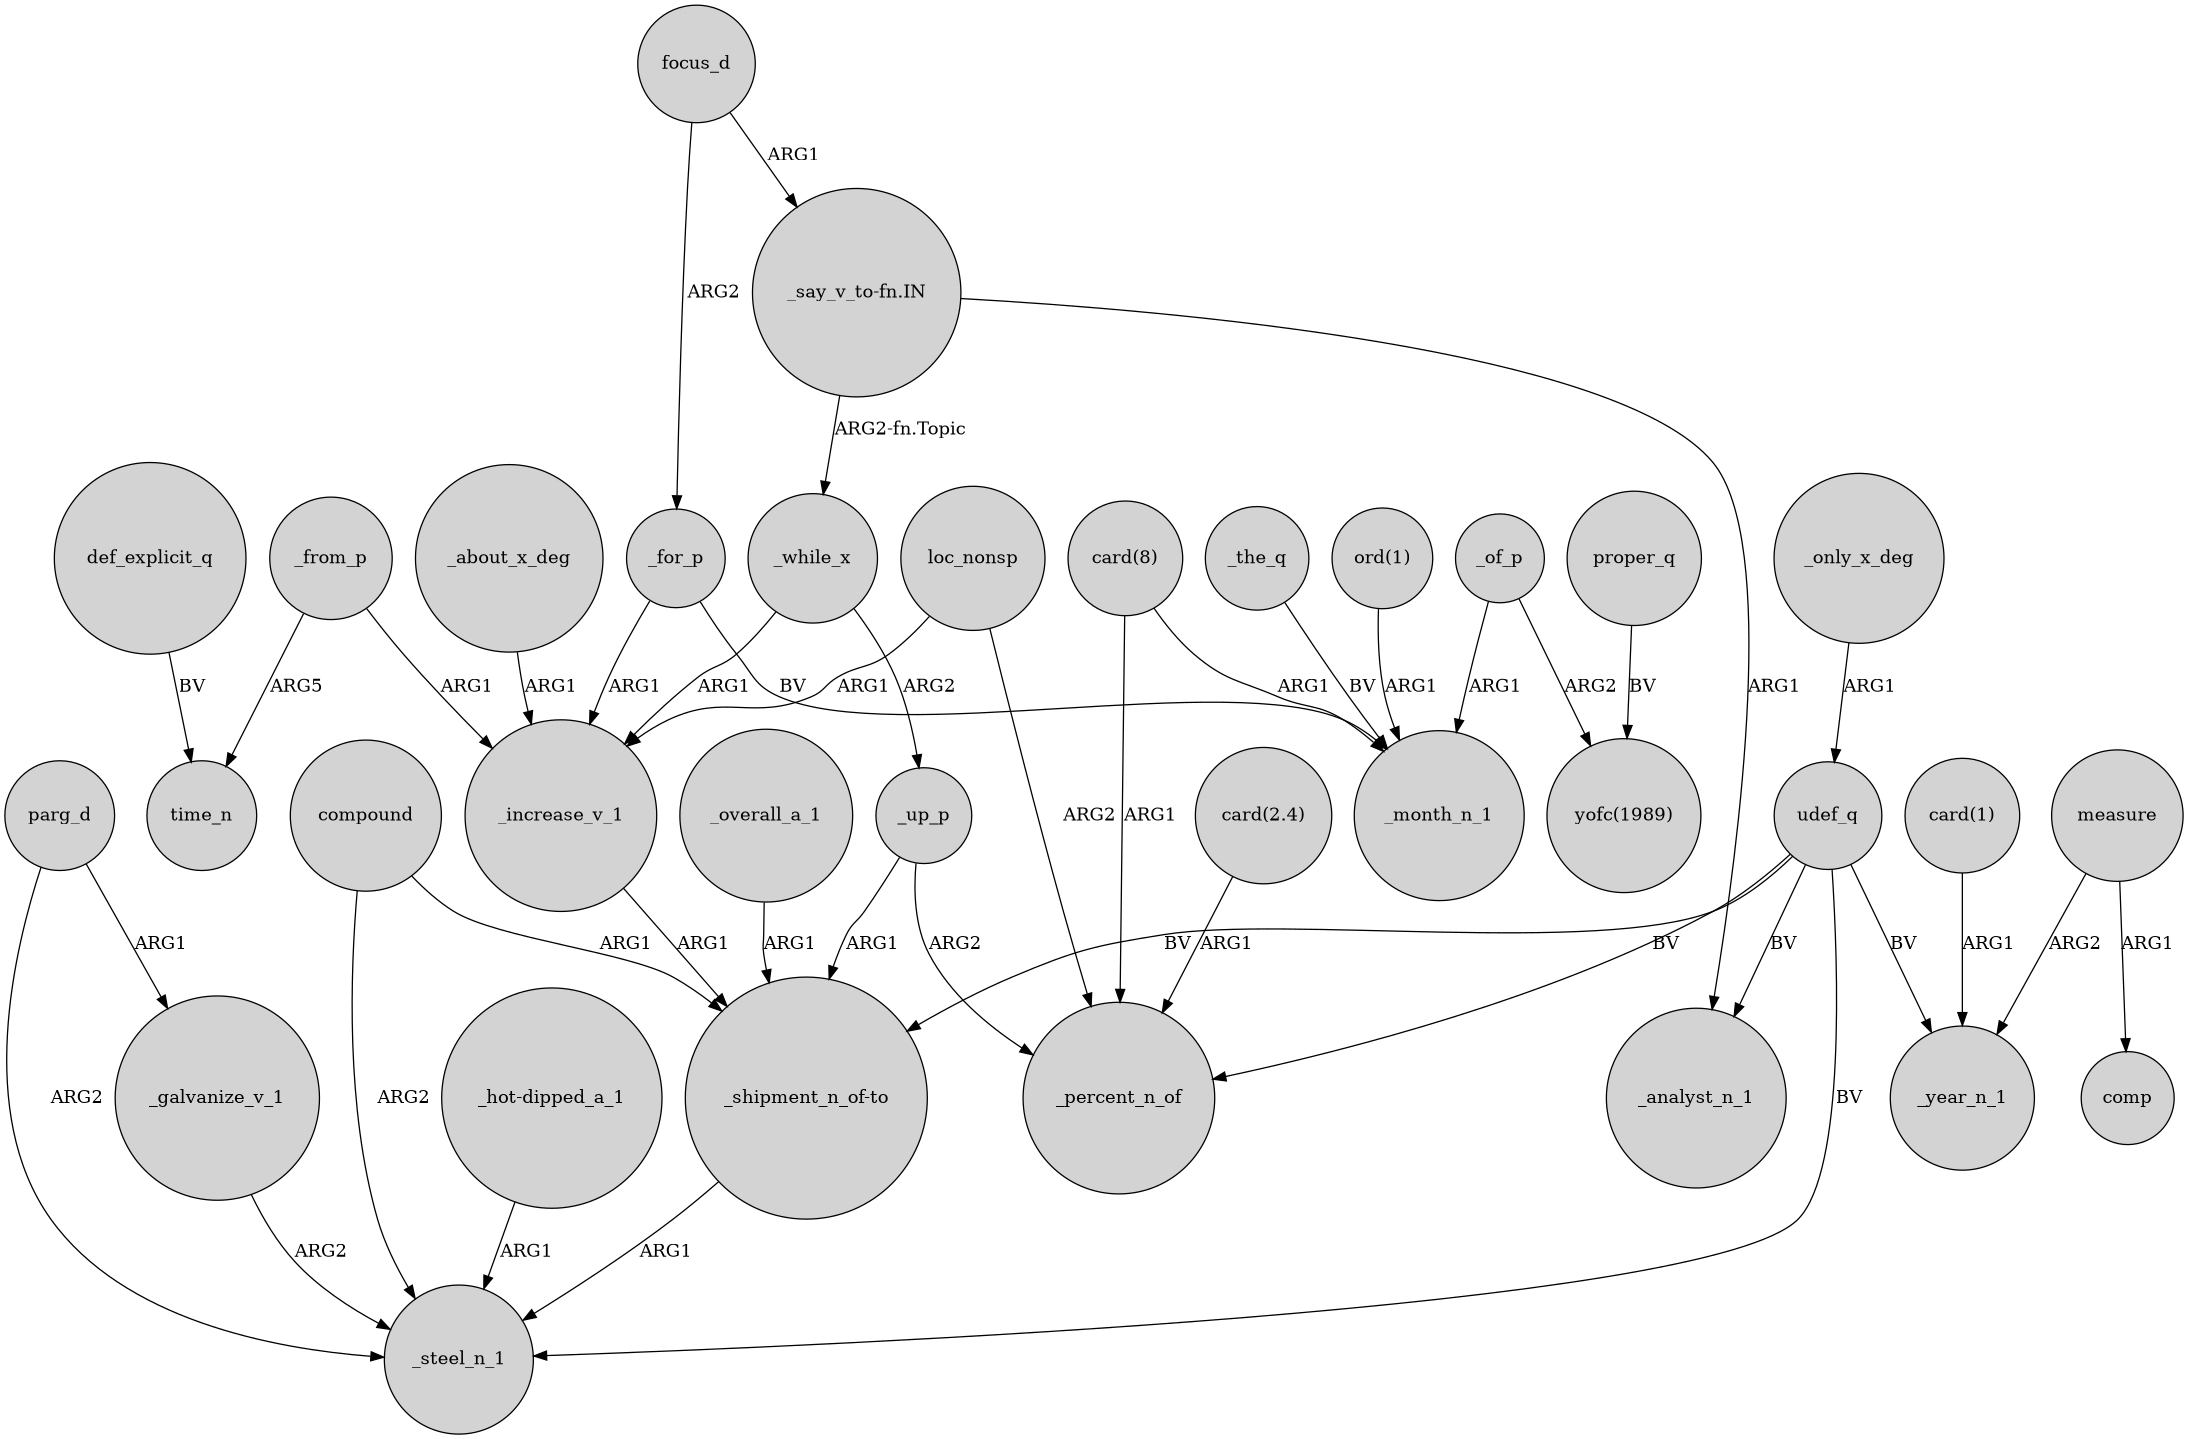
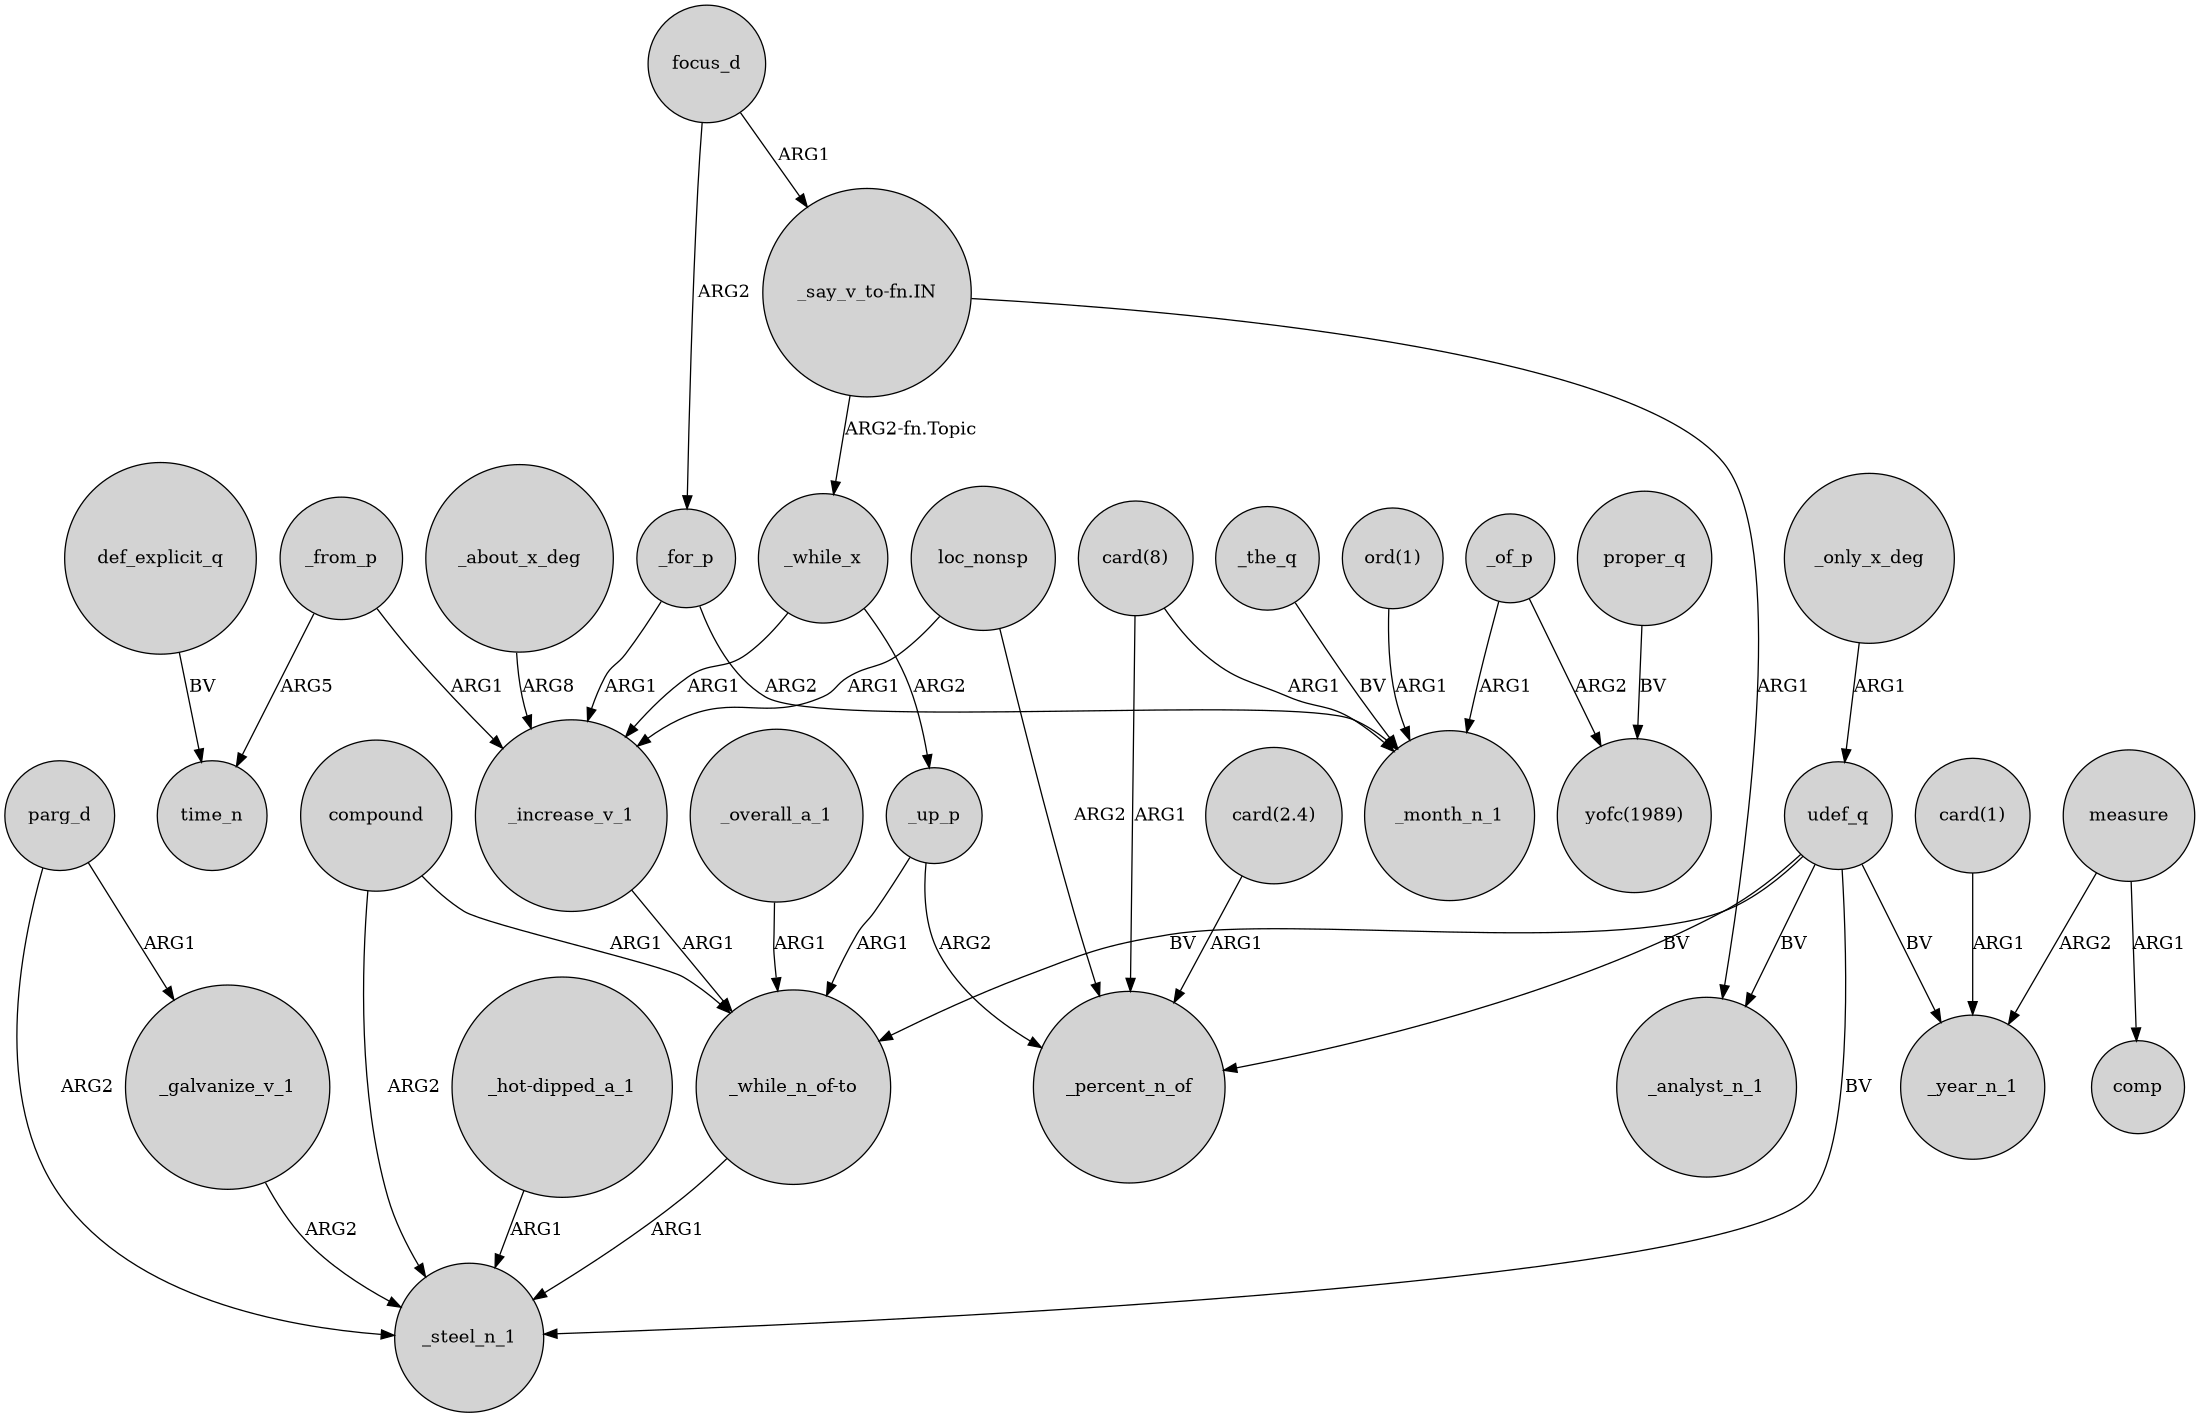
edge "_about_x_deg" -> "_increase_v_1": label "ARG1" -> "ARG8"
edge "_for_p" -> "_month_n_1": label "BV" -> "ARG2"
node "_shipment_n_of-to": label "_shipment_n_of-to" -> "_while_n_of-to"
